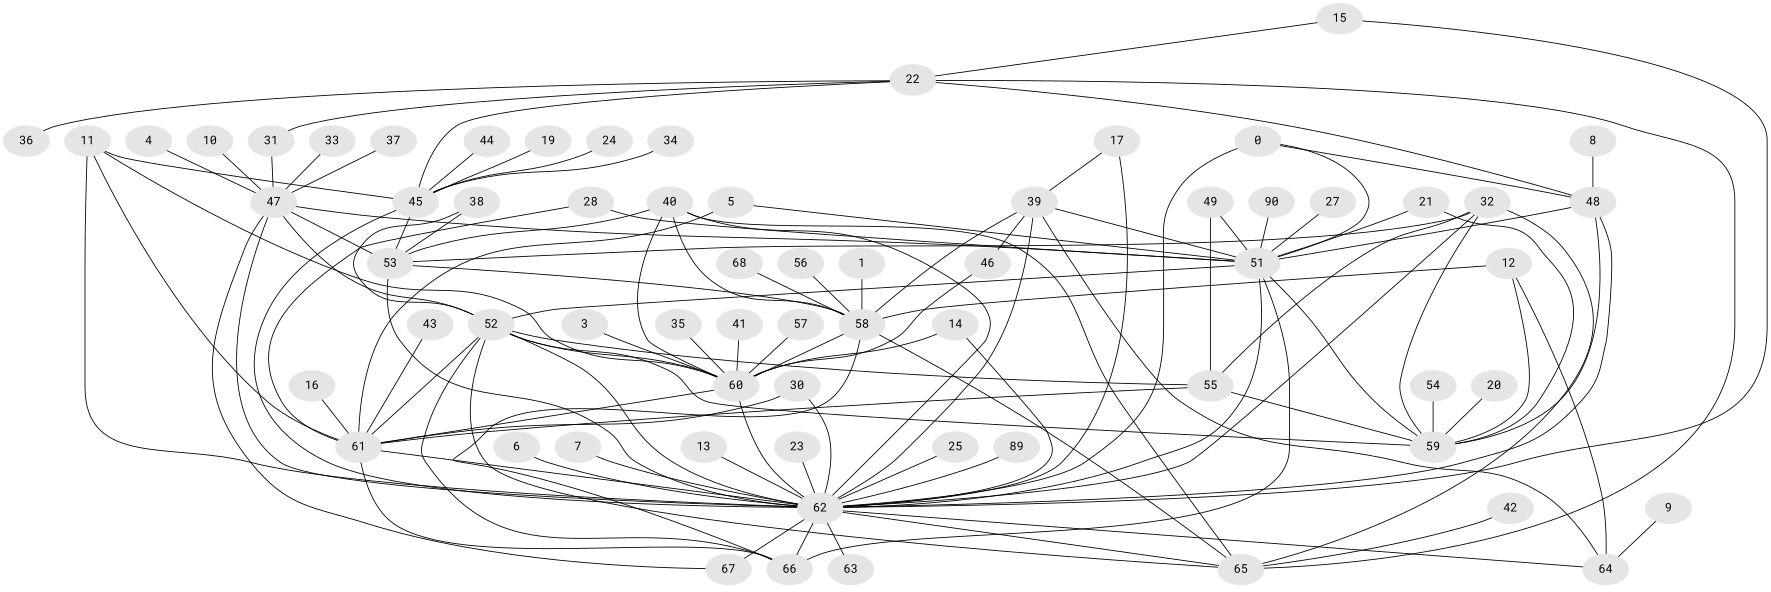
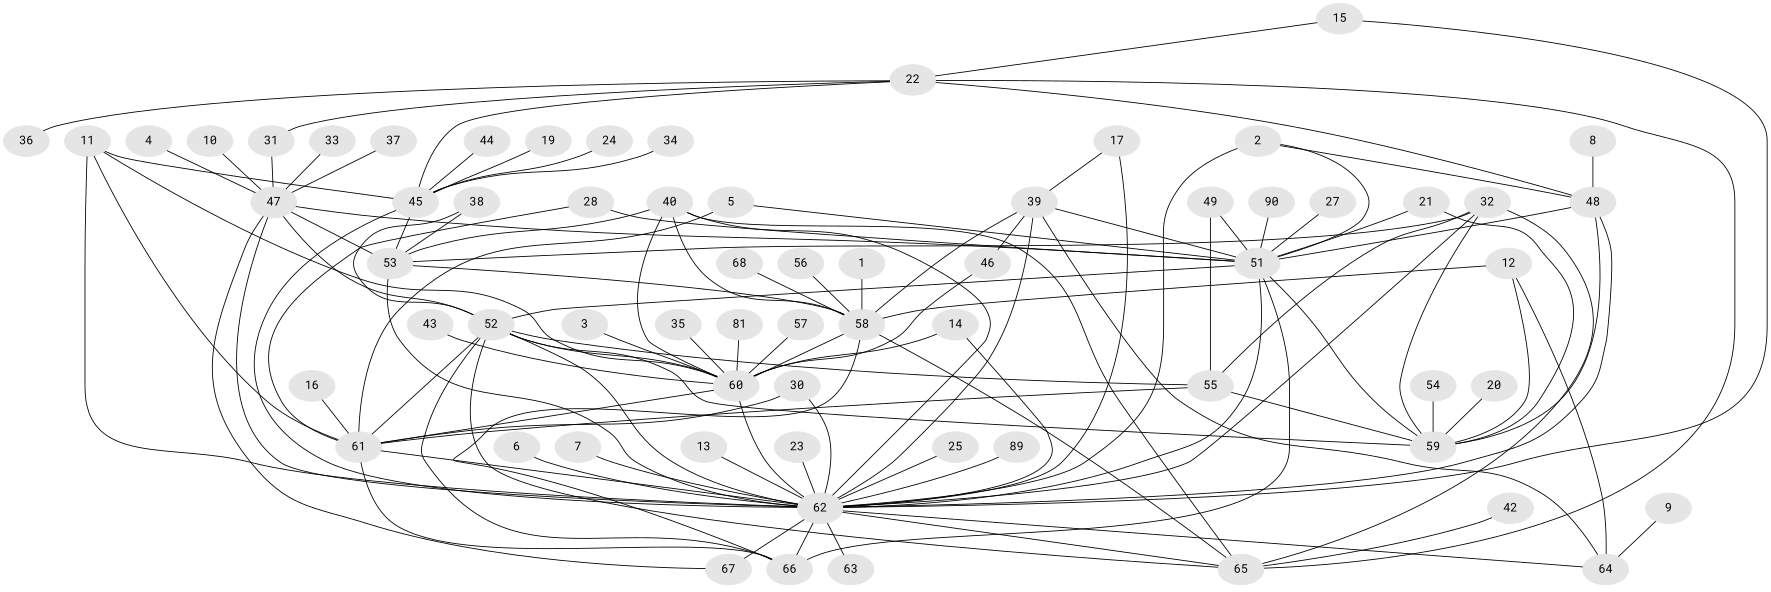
node "0": label "0" -> "2"
node "41": label "41" -> "81"
edge "43" -- "61": now "43" -- "60"
